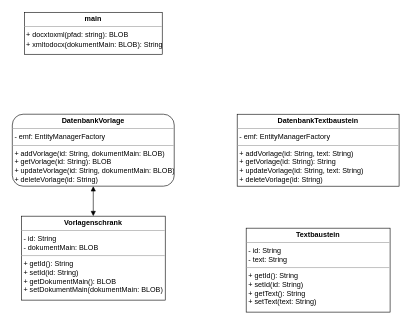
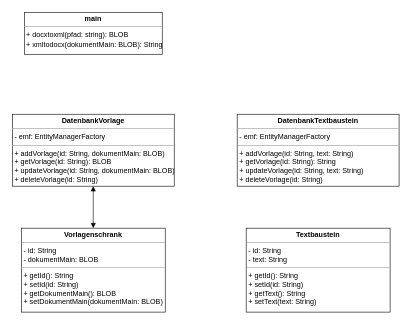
node "DatenbankVorlage - emf: EntityManagerFactory + addVorlage(id: String, dokumentMain: BLOB) + getVorlage(id: String): BLOB + updateVorlage(id: String, dokumentMain: BLOB) + deleteVorlage(id: String)": shape rounded rectangle -> rectangle
node "Vorlagenschrank - id: String - dokumentMain: BLOB + getId(): String + setId(id: String) + getDokumentMain(): BLOB + setDokumentMain(dokumentMain: BLOB)": moved (93, 258) -> (93, 270)
